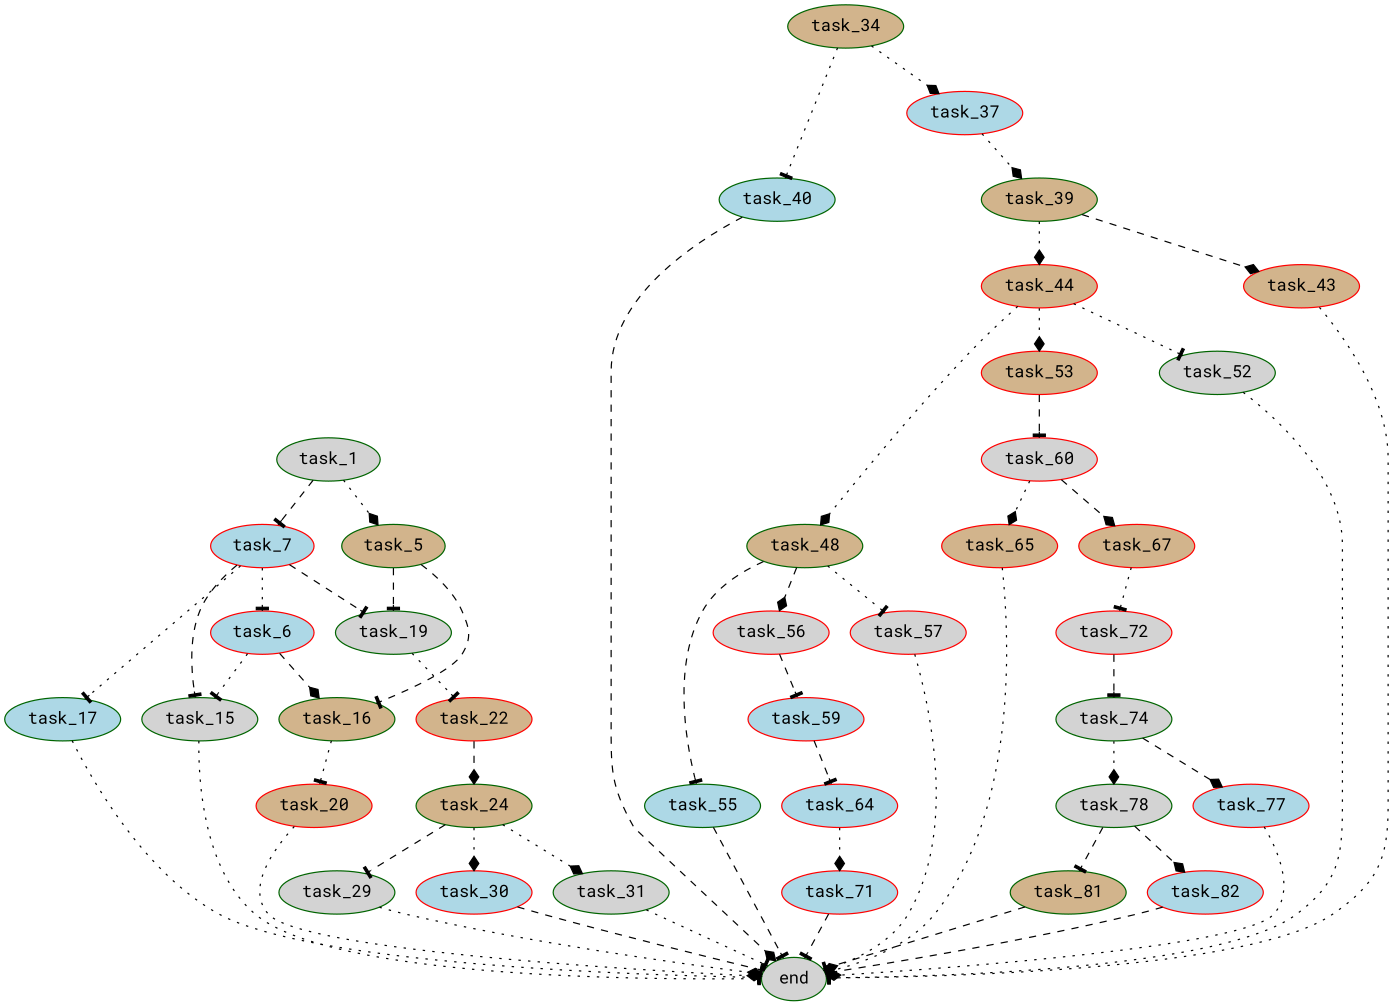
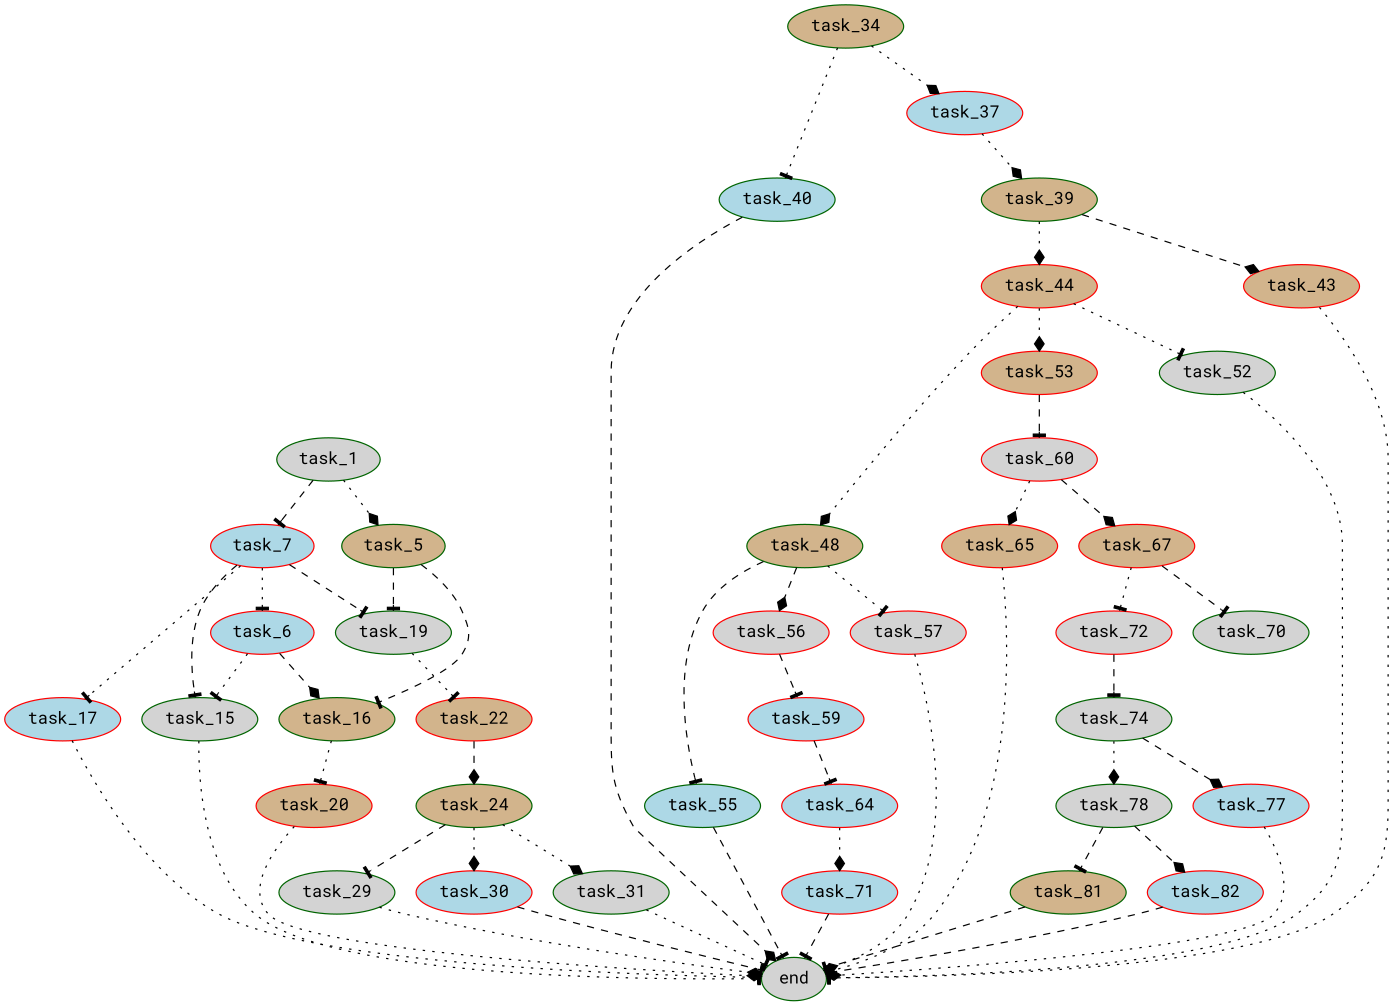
node "task_70": added
node "task_17": color darkgreen -> red
